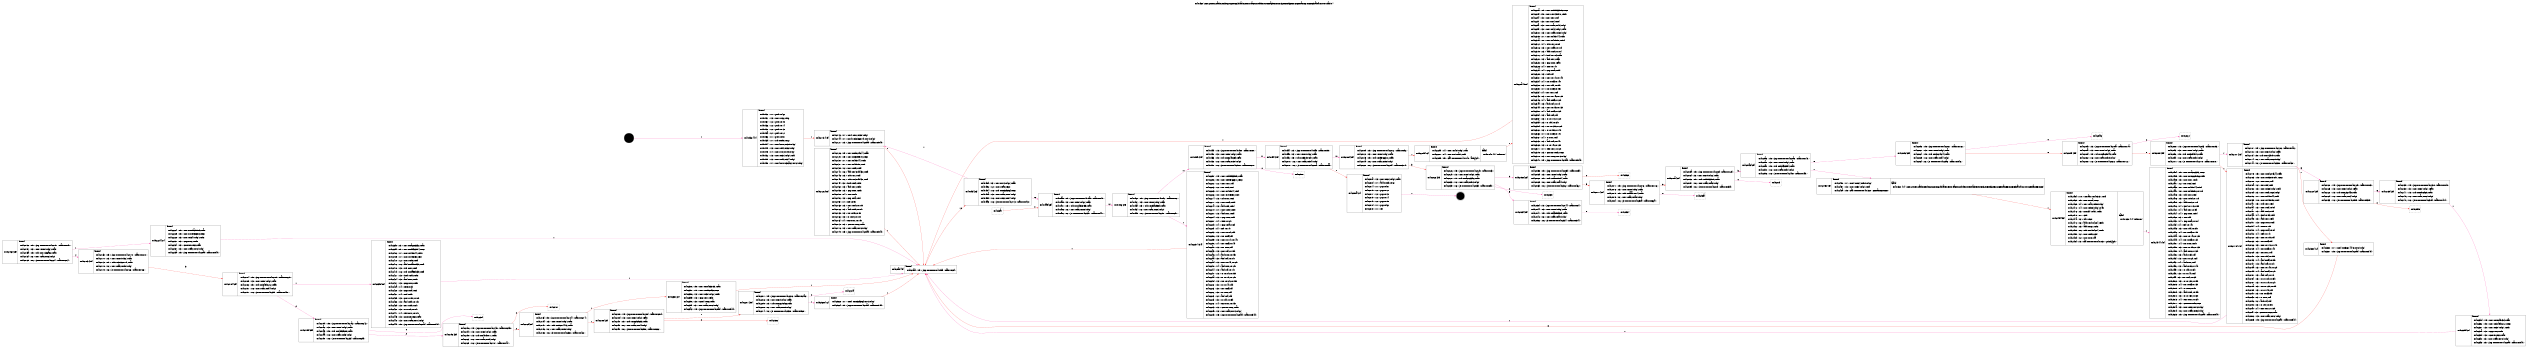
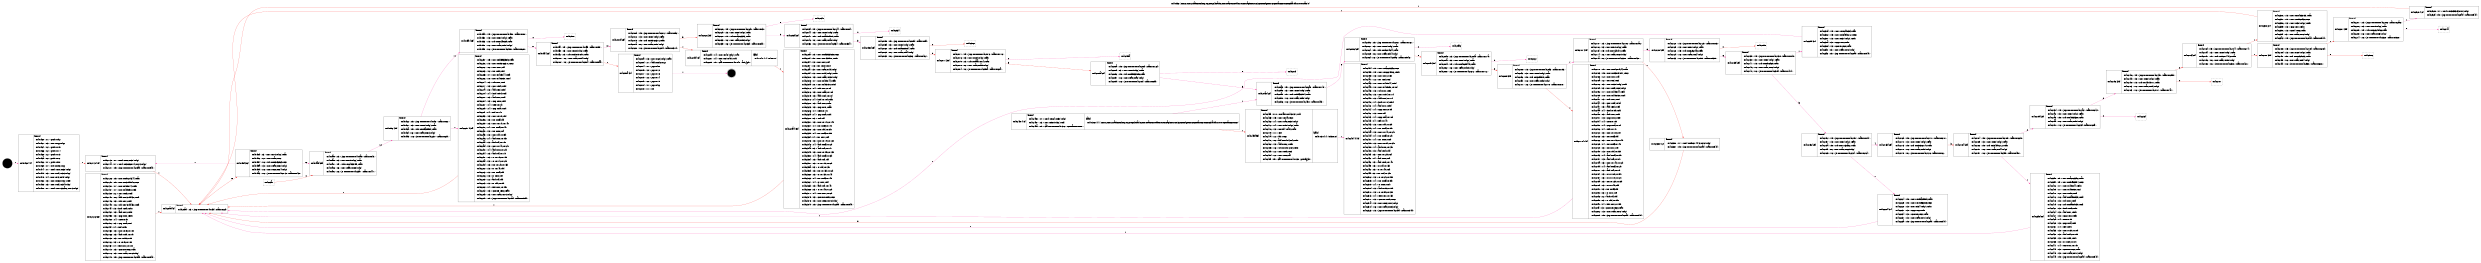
edge "0x402139 [25]" -> "0x402152 [25]": added, label "5"
edge "0x4020a3 [25]" -> "0x402450 [15]": reversed
edge "0x402026 [25]" -> "0x402058 [25]": now "0x40203f [25]" -> "0x402058 [25]"
